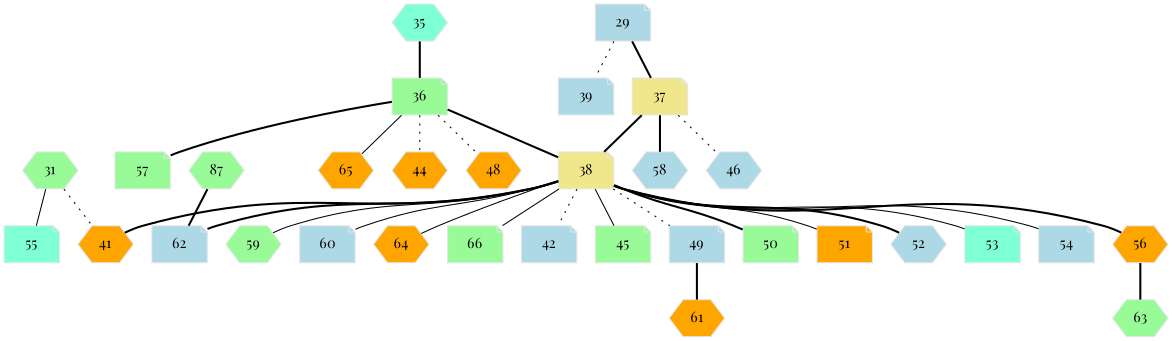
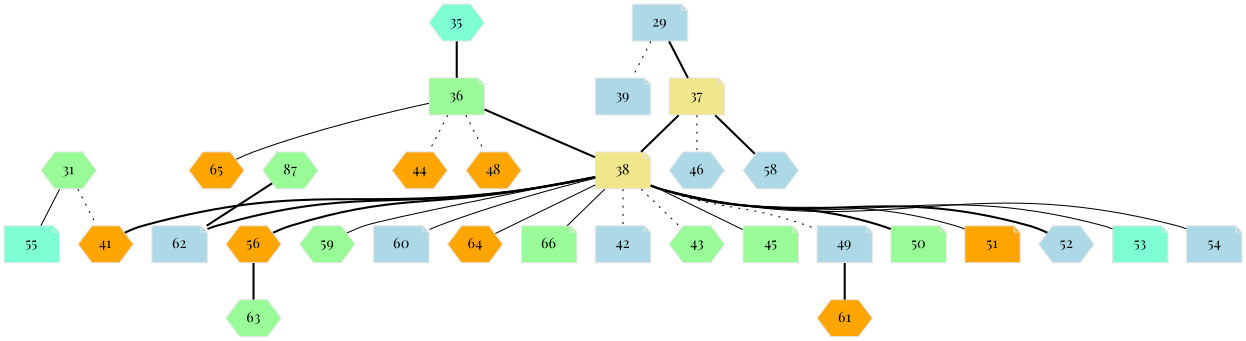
node "57": removed
node "43": added
